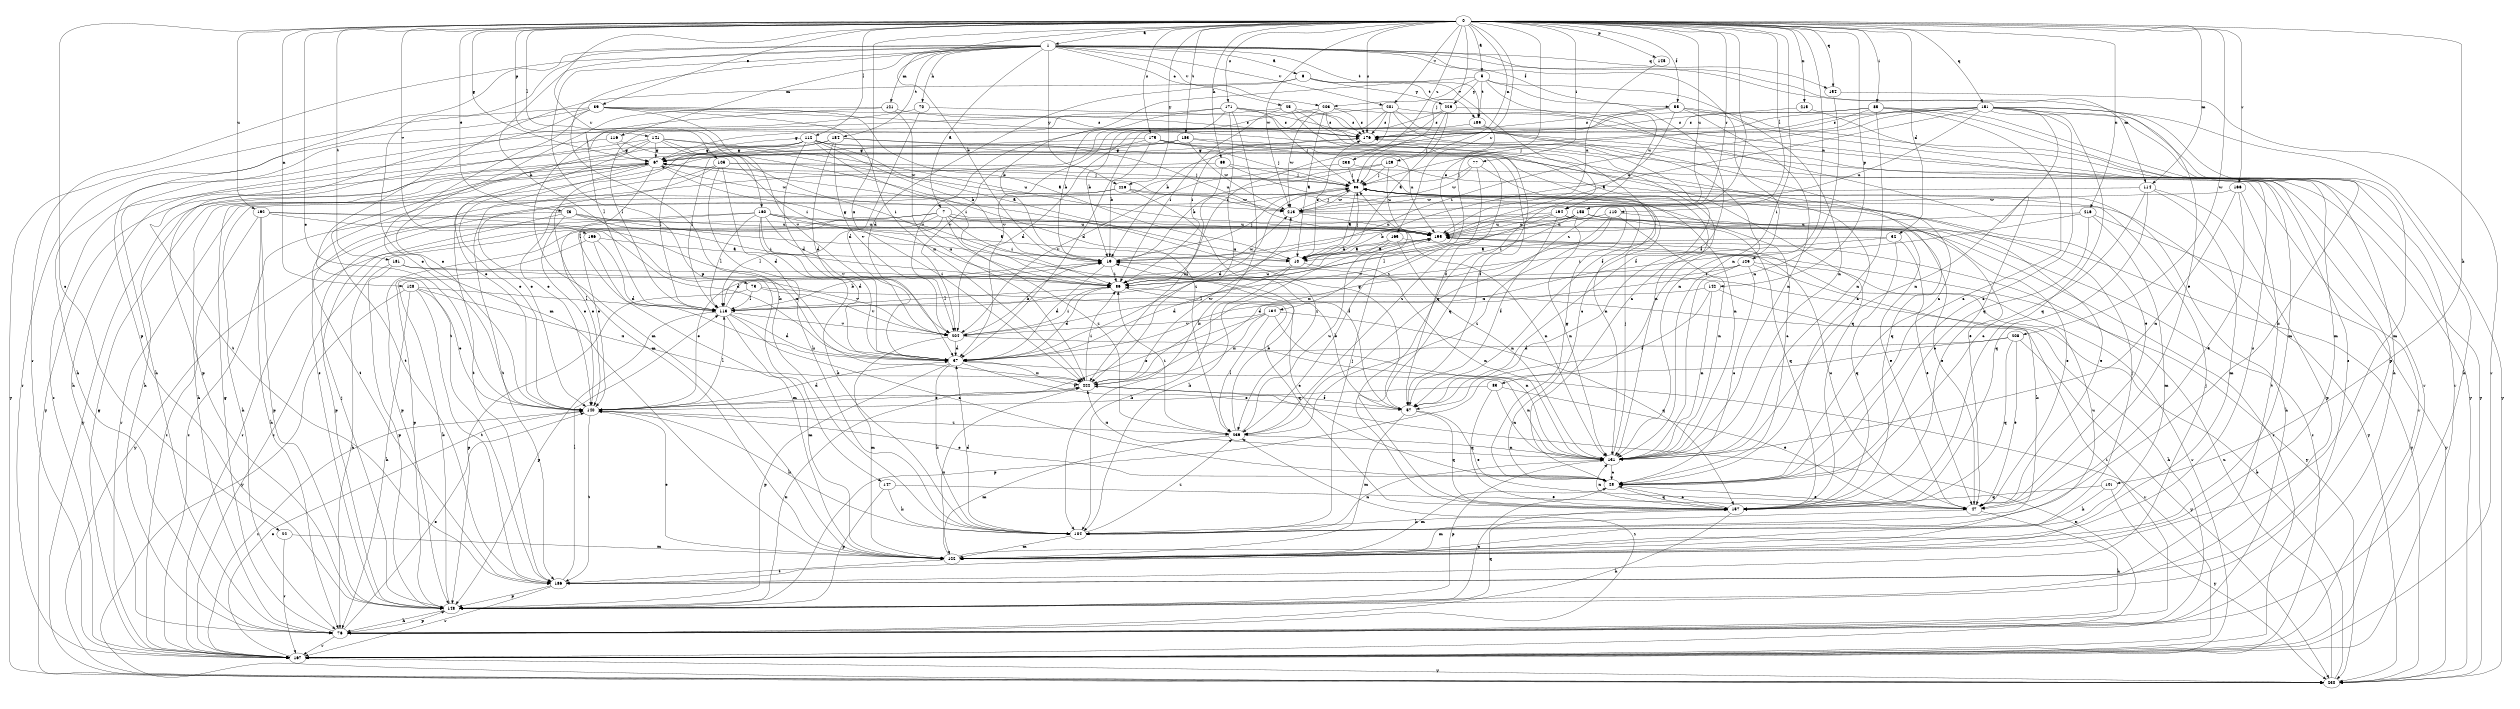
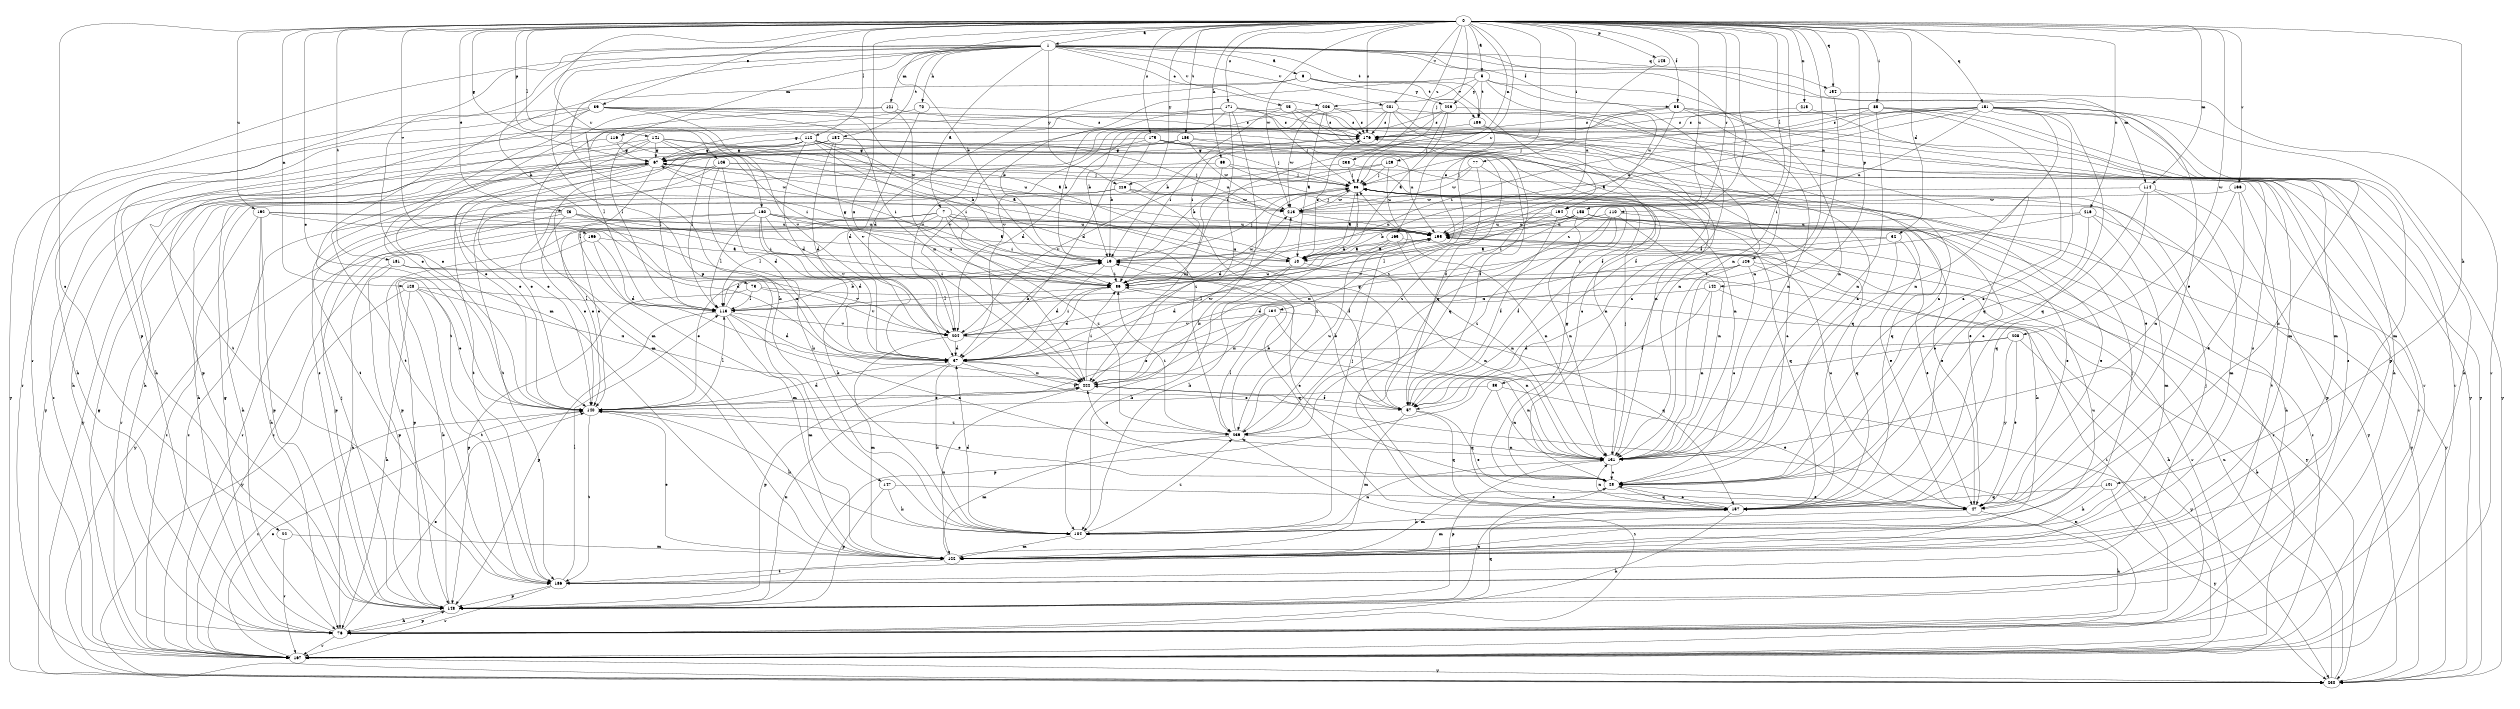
edge "110" -> "57": added, label "f"
edge "208" -> "157": label "q" -> "y"
